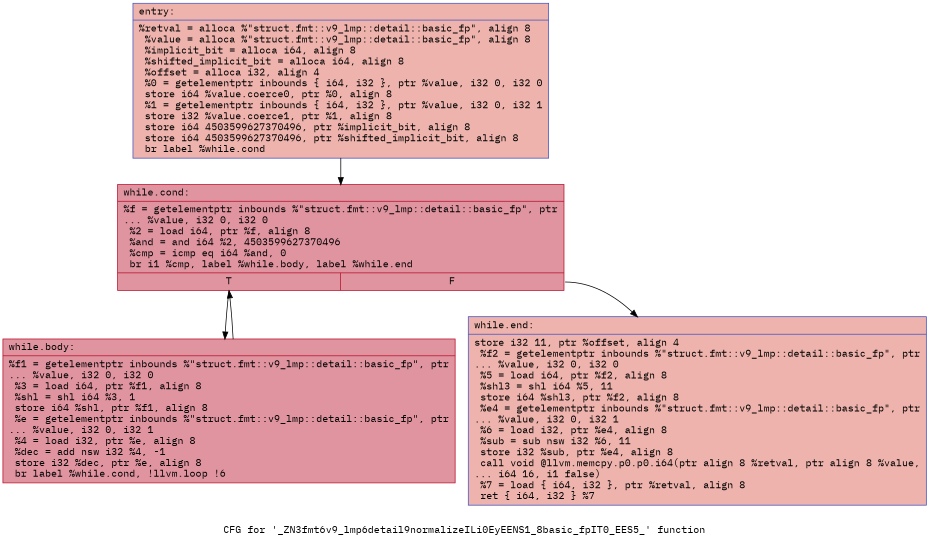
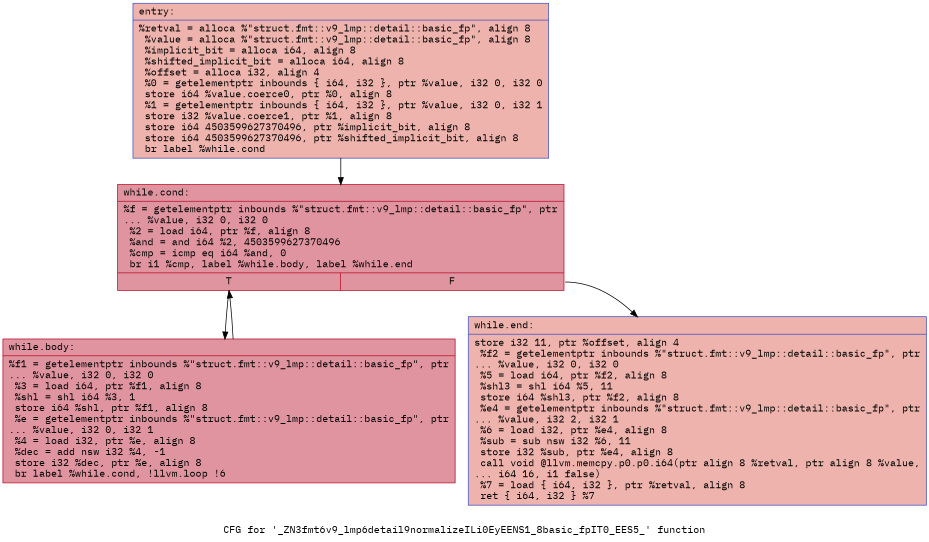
node "while.end:": text "... %value, i32 0, i32 1" -> "... %value, i32 2, i32 1"
